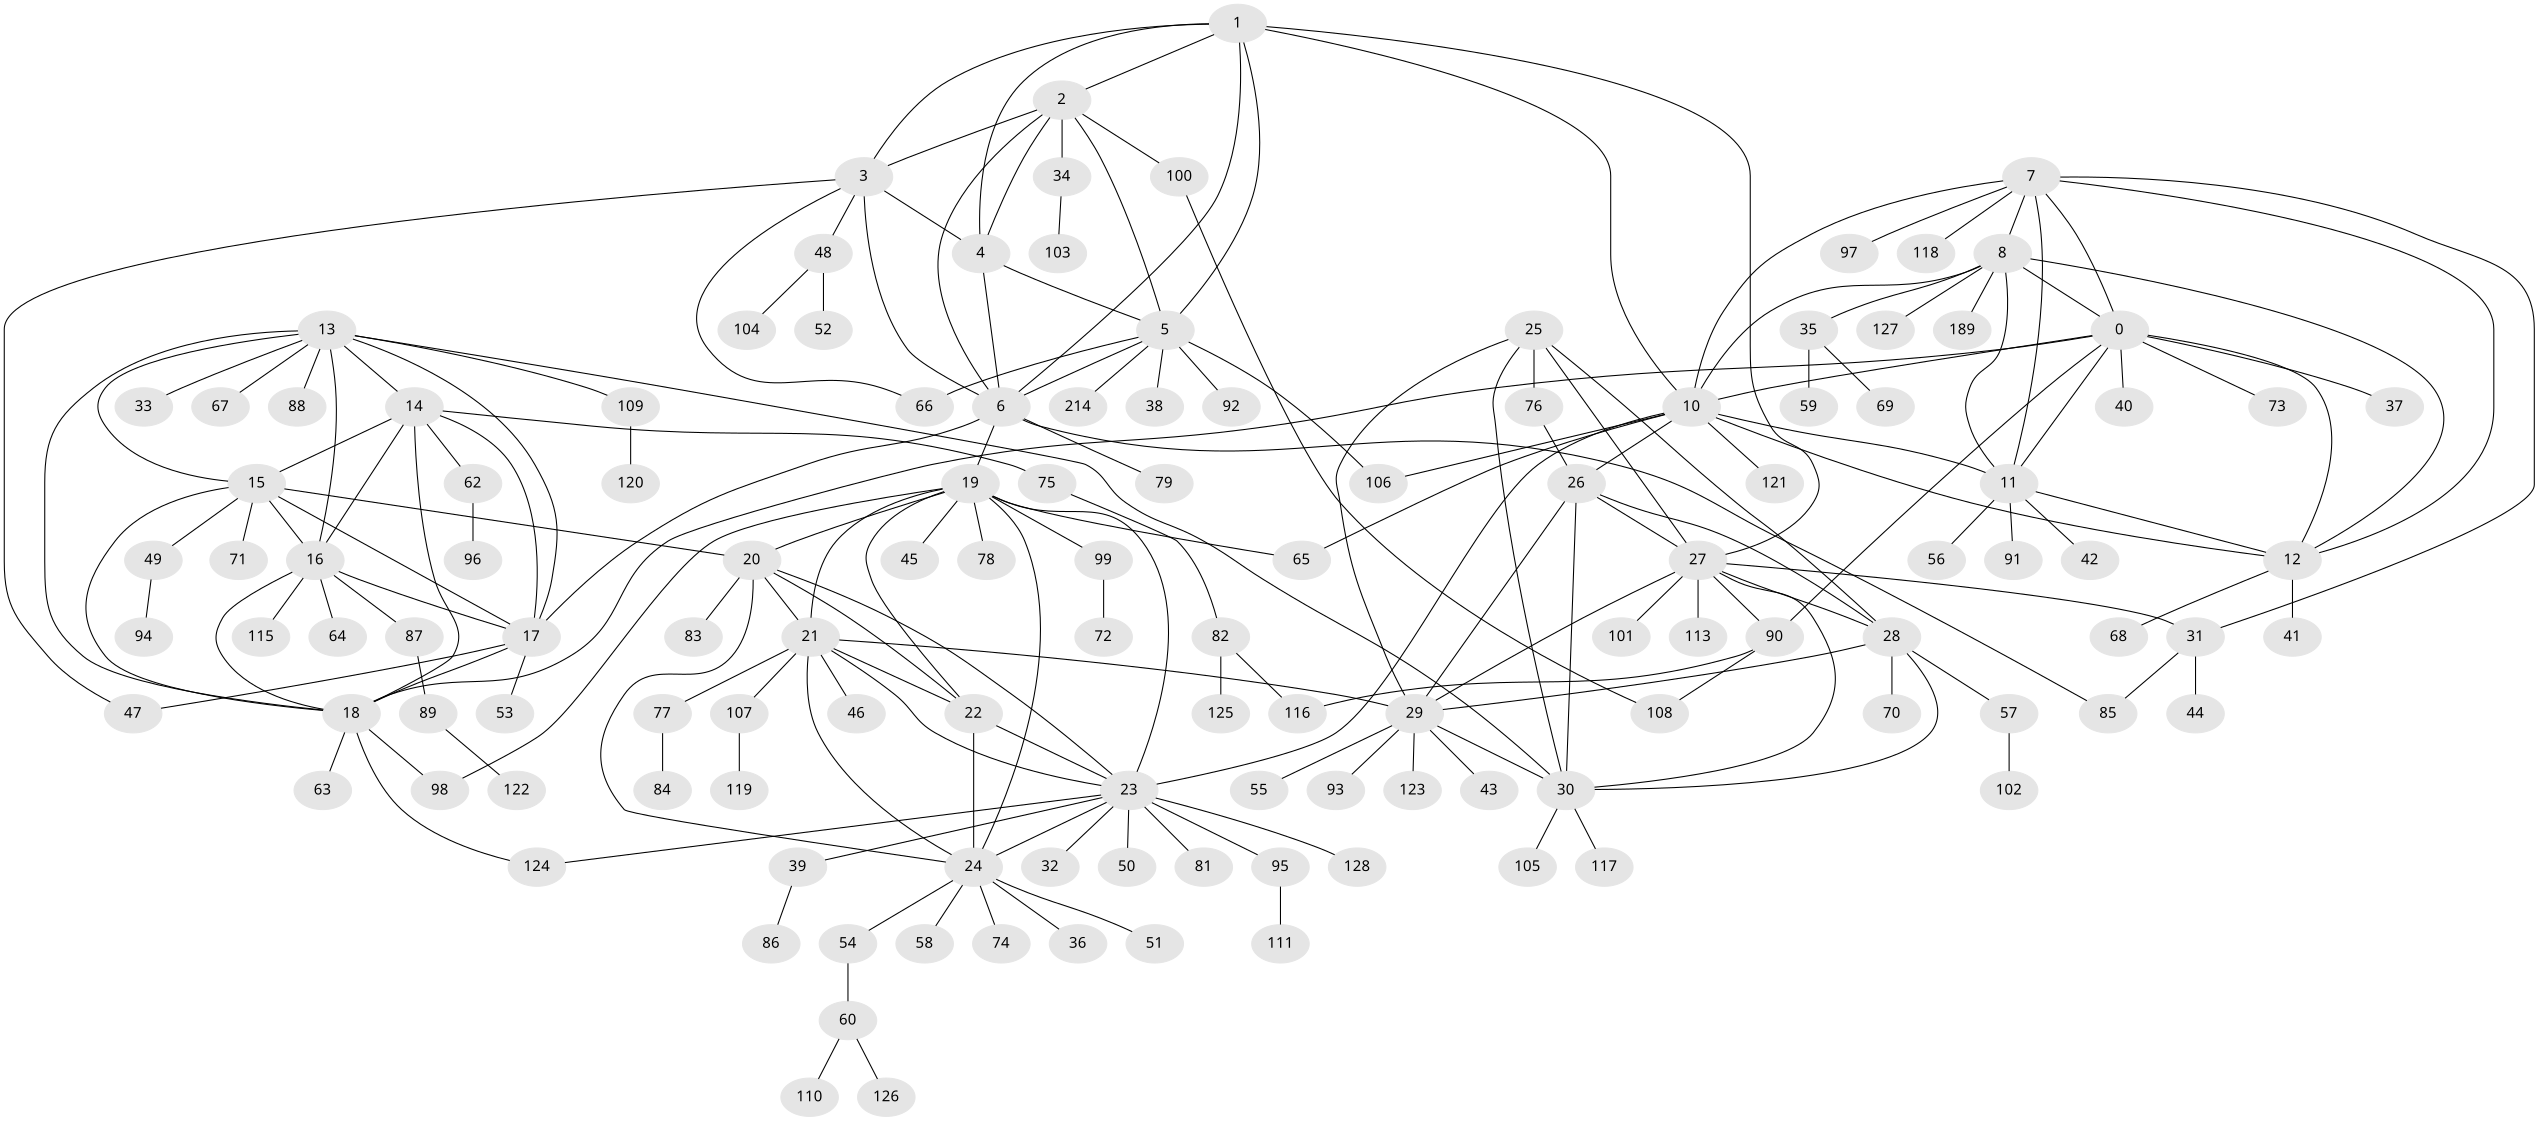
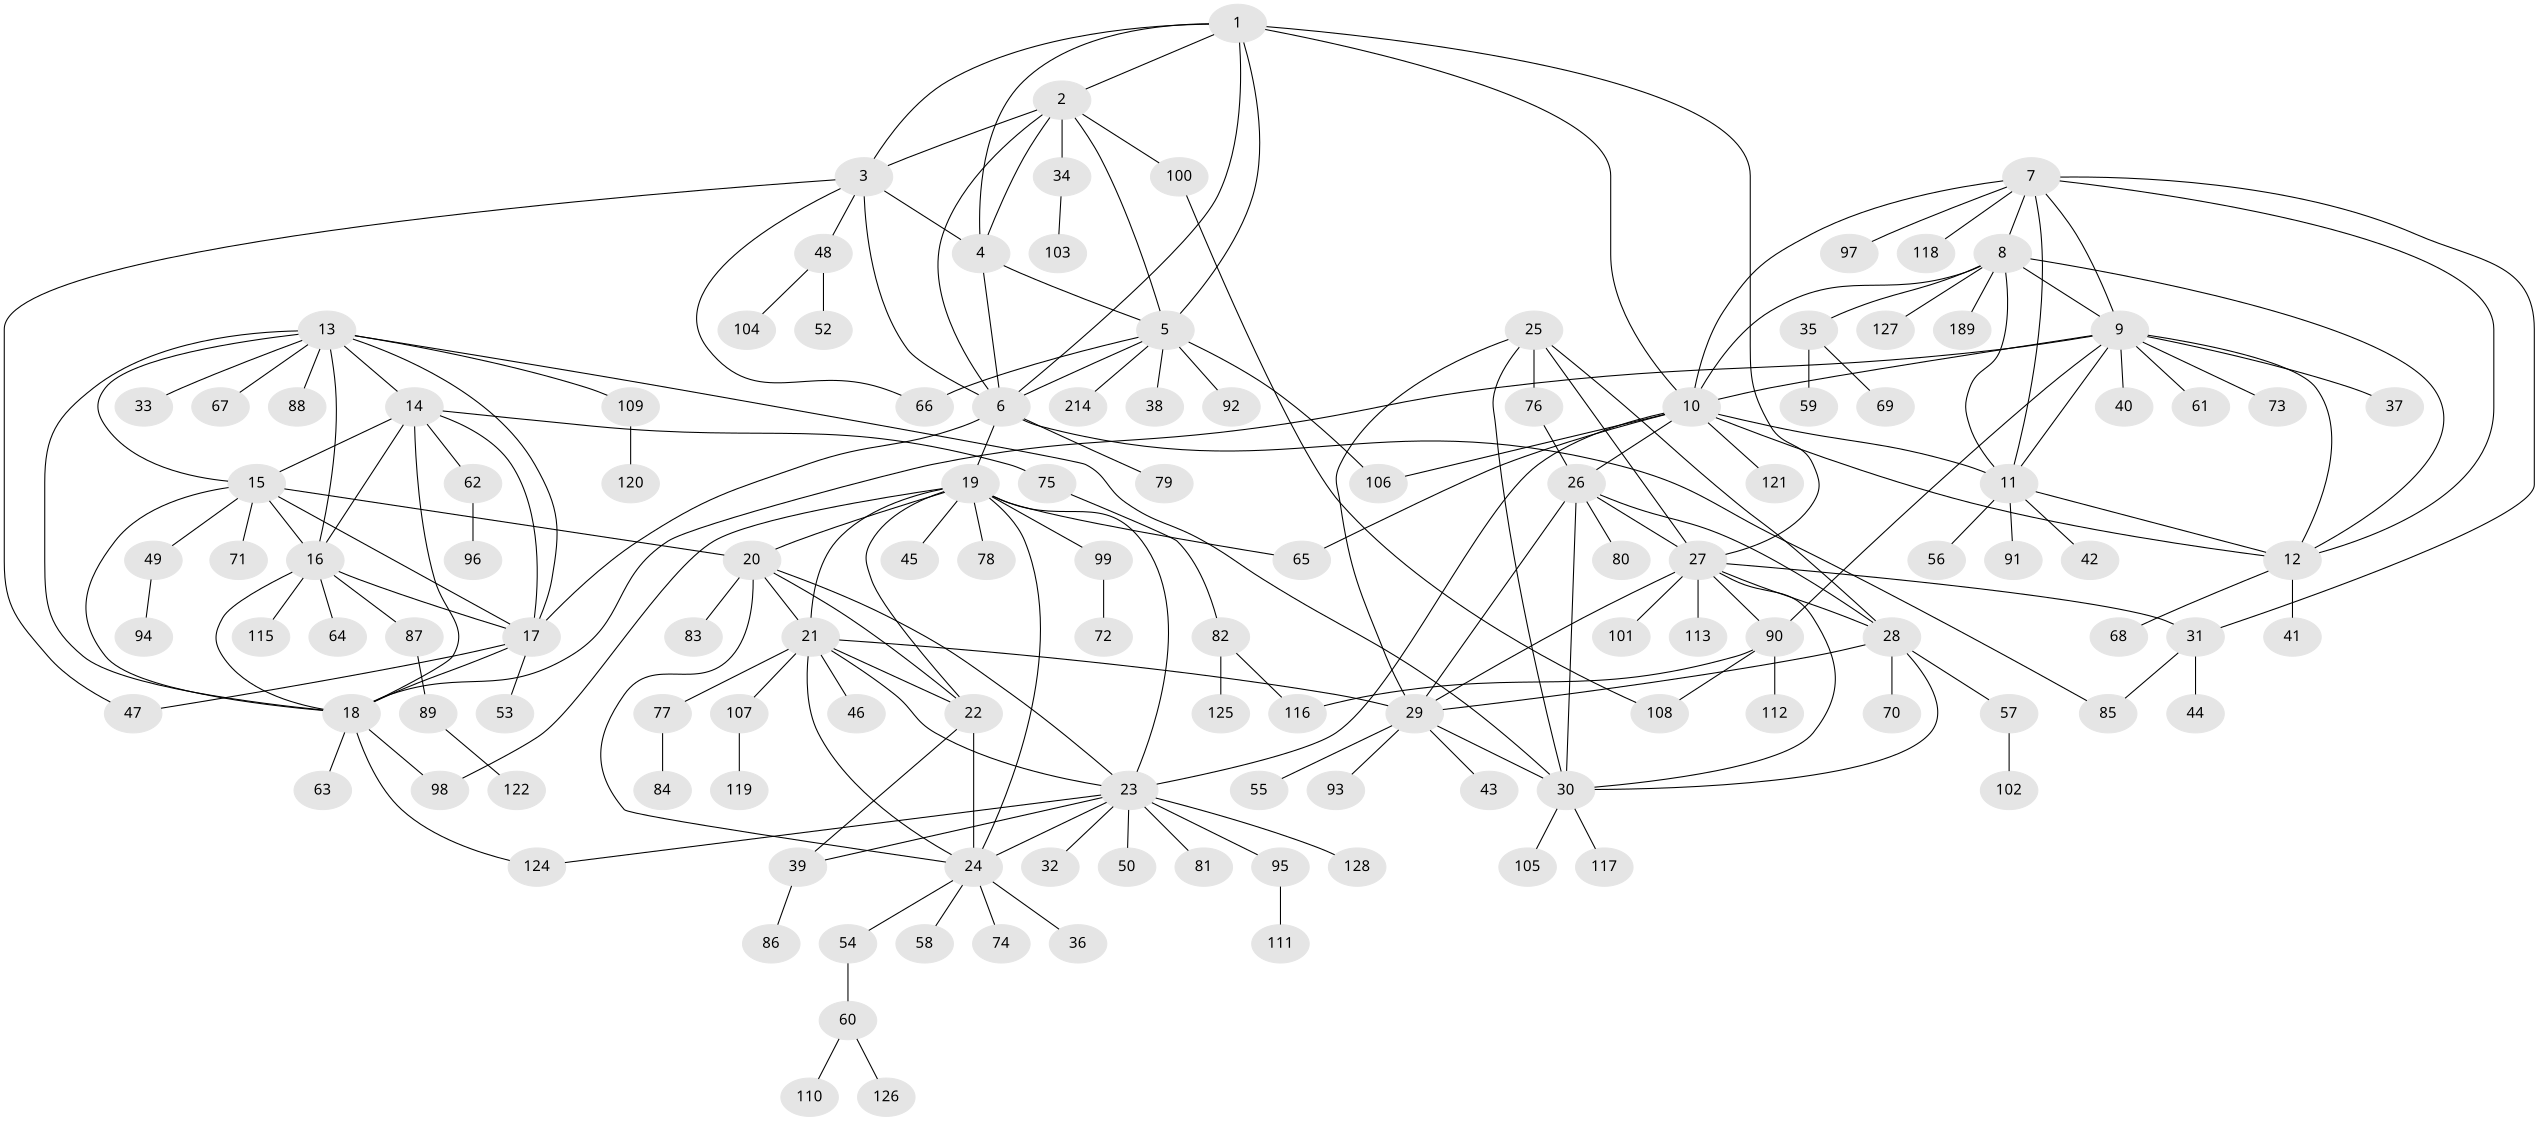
node "0": label "0" -> "9"
node "61": added
node "80": added
node "112": added
edge "22" -- "23": now "22" -- "39"
node "123": removed
node "51": removed
